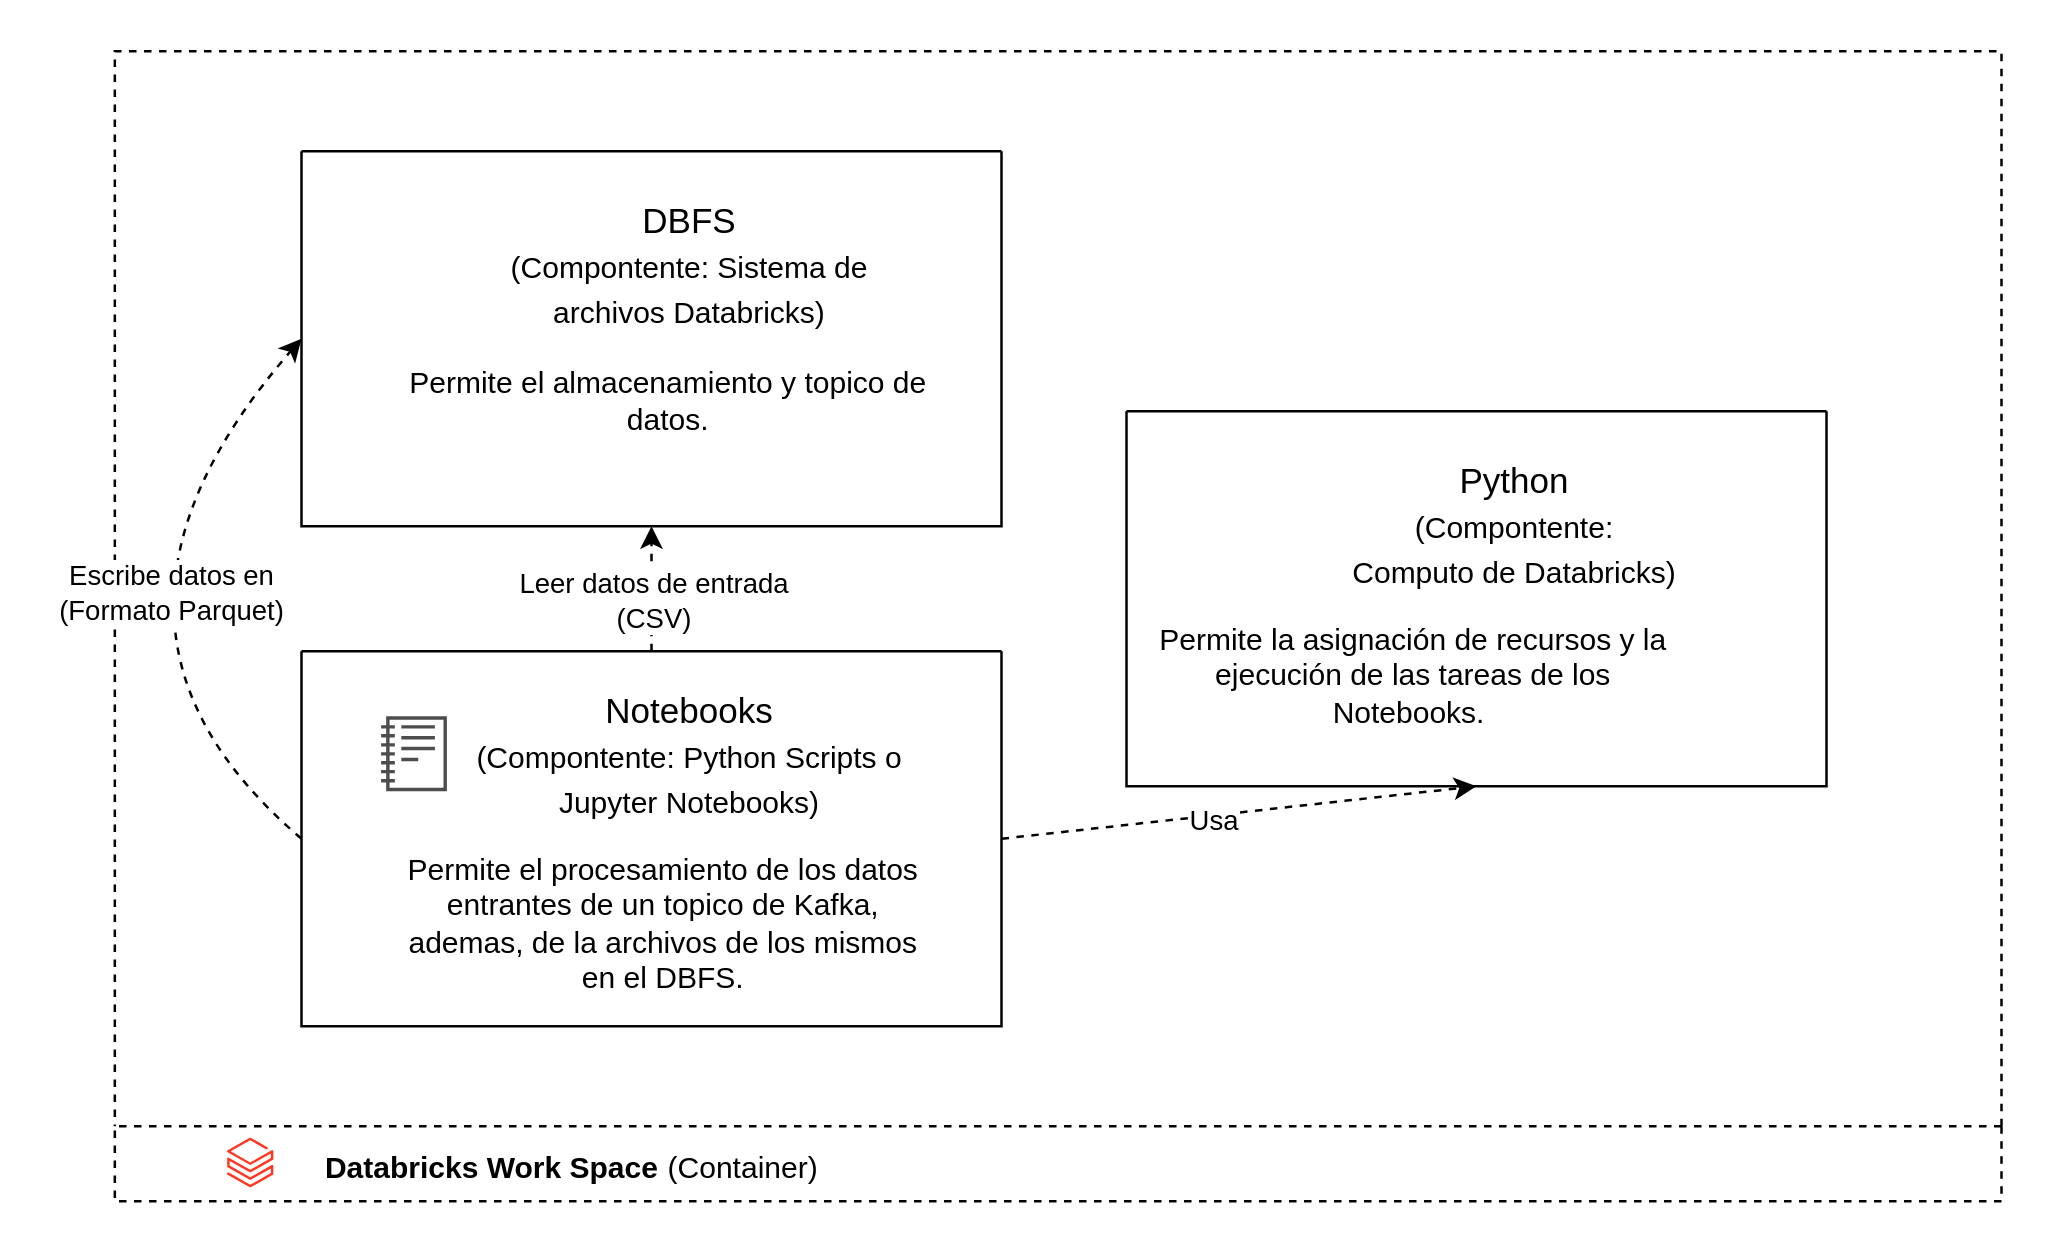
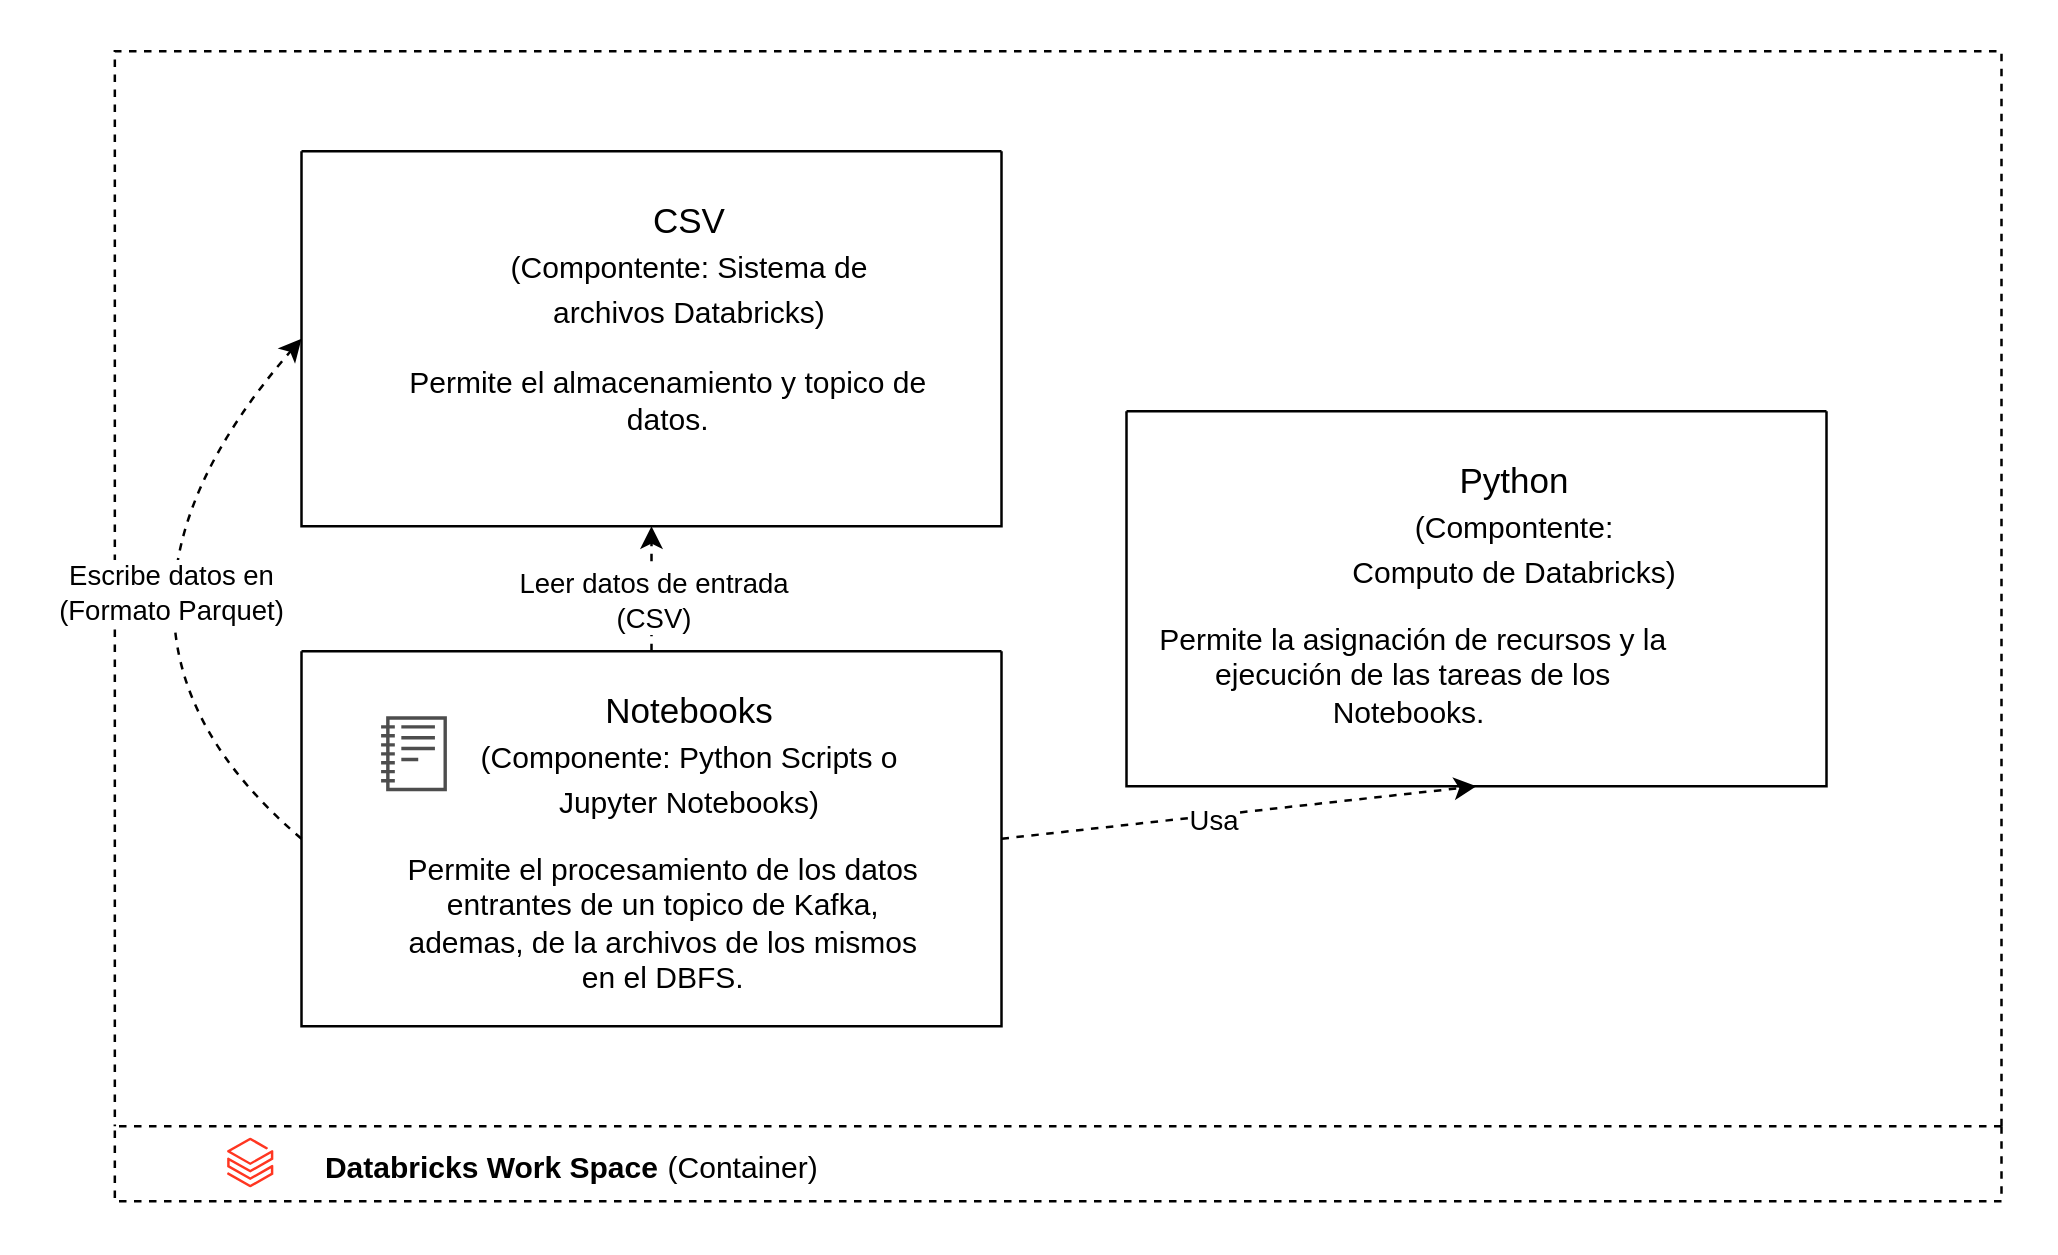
node "DBFS (Compontente: Sistema de archivos Databricks)": label "DBFS (Compontente: Sistema de archivos Databricks)" -> "CSV (Compontente: Sistema de archivos Databricks)"
node "Notebooks (Compontente: Python Scripts o Jupyter Notebooks)": label "Notebooks (Compontente: Python Scripts o Jupyter Notebooks)" -> "Notebooks (Componente: Python Scripts o Jupyter Notebooks)"
